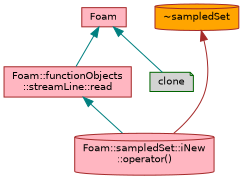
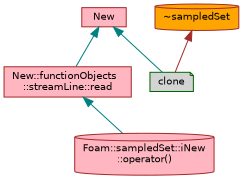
node "Foam": label "Foam" -> "New"
node "Foam::functionObjects ::streamLine::read": label "Foam::functionObjects ::streamLine::read" -> "New::functionObjects ::streamLine::read"
edge "Foam::sampledSet::iNew ::operator()" -> "~sampledSet": now "clone" -> "~sampledSet"
